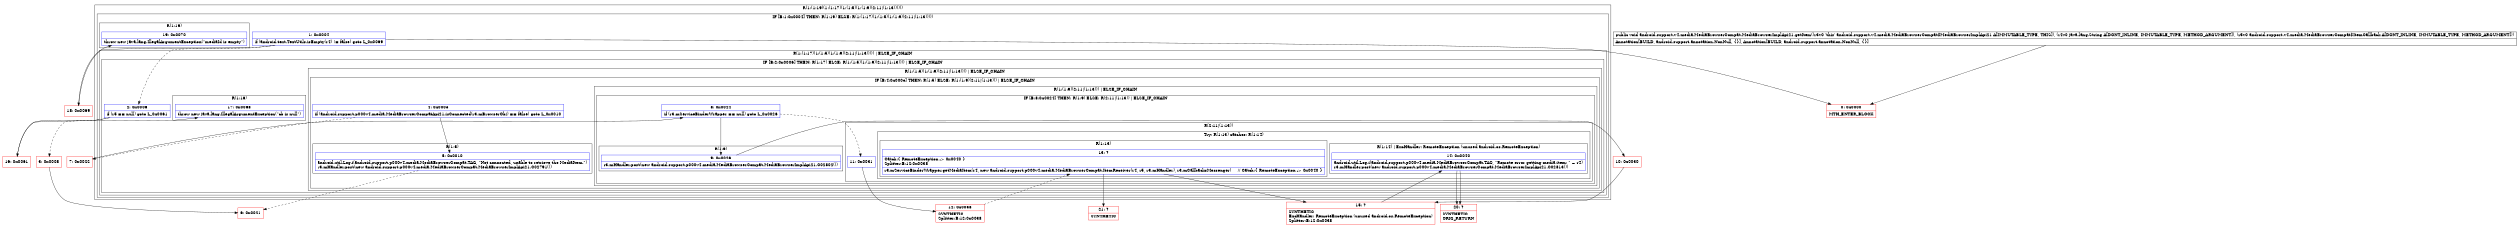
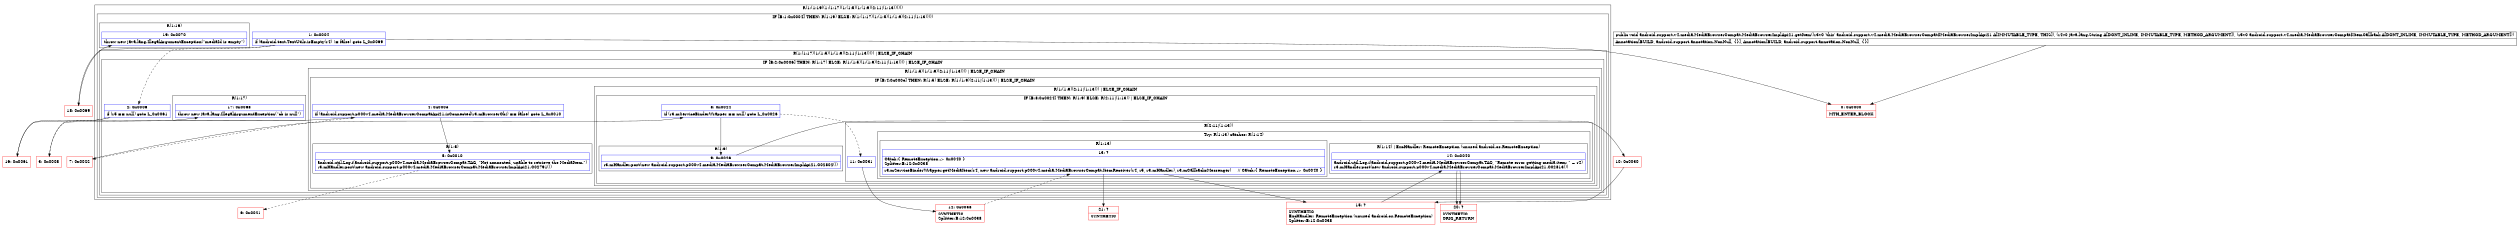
cluster "R(1:16)": label "R(1:16)" -> "R(1:17)"
edge "3: 0x0008" -> "6: 0x0021": now "3: 0x0008" -> "4: 0x000e"
